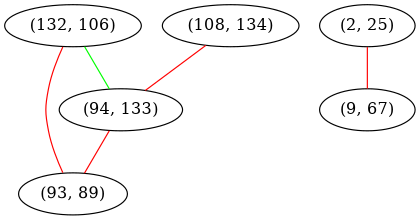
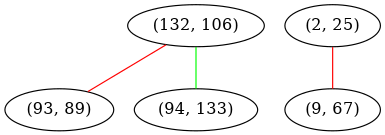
node "(108, 134)": removed
edge "(94, 133)" -- "(93, 89)": removed
